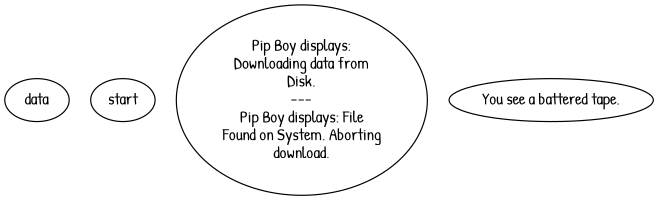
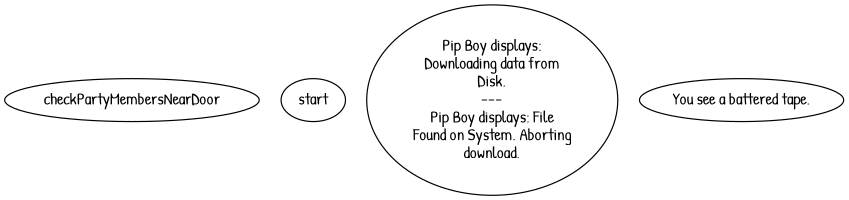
node "data": label "data" -> "checkPartyMembersNearDoor"
